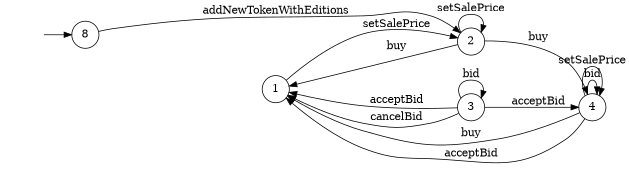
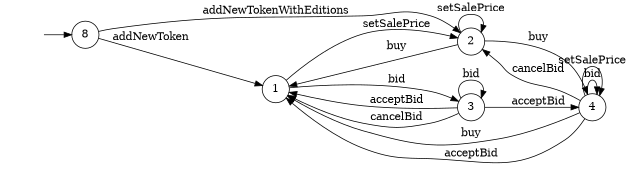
edge "8" -> "1": added, label "addNewToken"
edge "4" -> "2": added, label "cancelBid"
edge "1" -> "3": added, label "bid"
